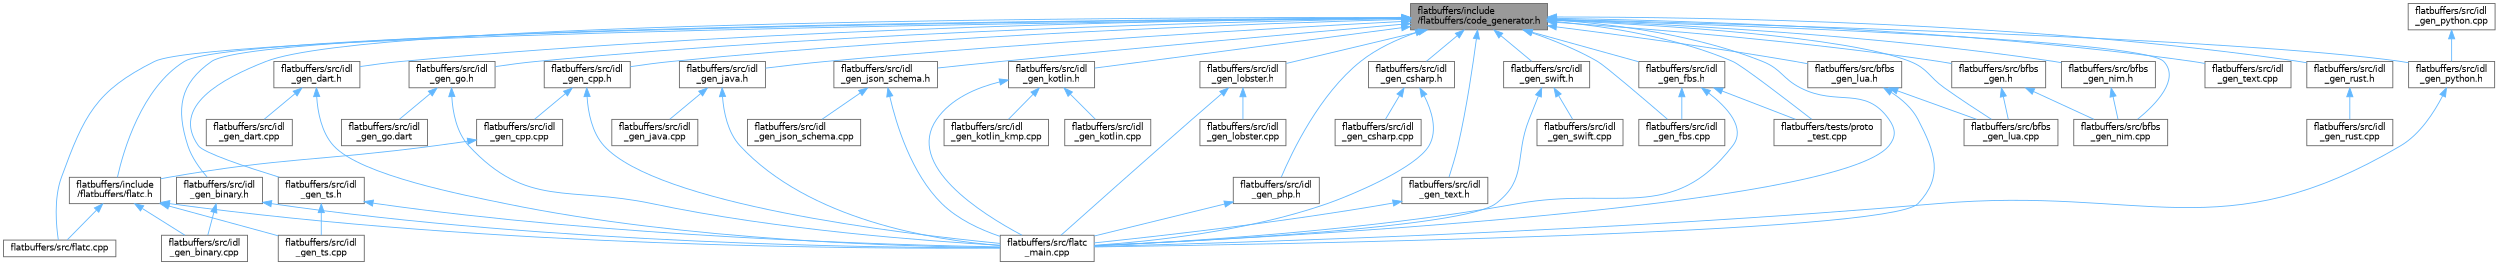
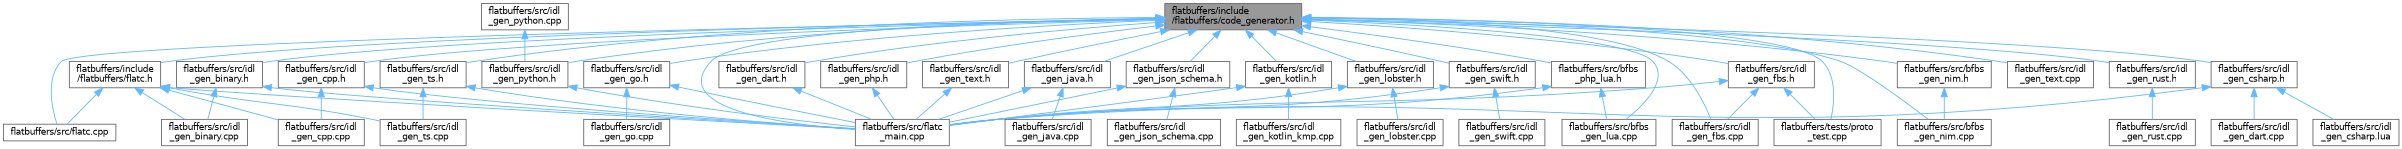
node "flatbuffers/src/bfbs _gen_lua.h": label "flatbuffers/src/bfbs _gen_lua.h" -> "flatbuffers/src/bfbs _php_lua.h"
node "flatbuffers/src/bfbs _gen.h": removed
edge "flatbuffers/src/idl _gen_dart.cpp" -> "flatbuffers/src/idl _gen_dart.h": now "flatbuffers/src/idl _gen_dart.cpp" -> "flatbuffers/src/idl _gen_csharp.h"
node "flatbuffers/src/idl _gen_go.dart": label "flatbuffers/src/idl _gen_go.dart" -> "flatbuffers/src/idl _gen_go.cpp"
node "flatbuffers/src/idl _gen_kotlin.cpp": removed
node "flatbuffers/src/idl _gen_csharp.cpp": label "flatbuffers/src/idl _gen_csharp.cpp" -> "flatbuffers/src/idl _gen_csharp.lua"
edge "flatbuffers/include /flatbuffers/flatc.h" -> "flatbuffers/src/idl _gen_cpp.cpp": reversed
